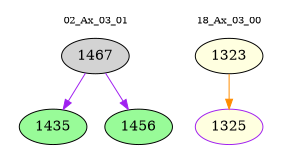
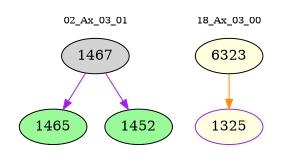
node "1323": label "1323" -> "6323"
node "1435": label "1435" -> "1465"
node "1456": label "1456" -> "1452"
